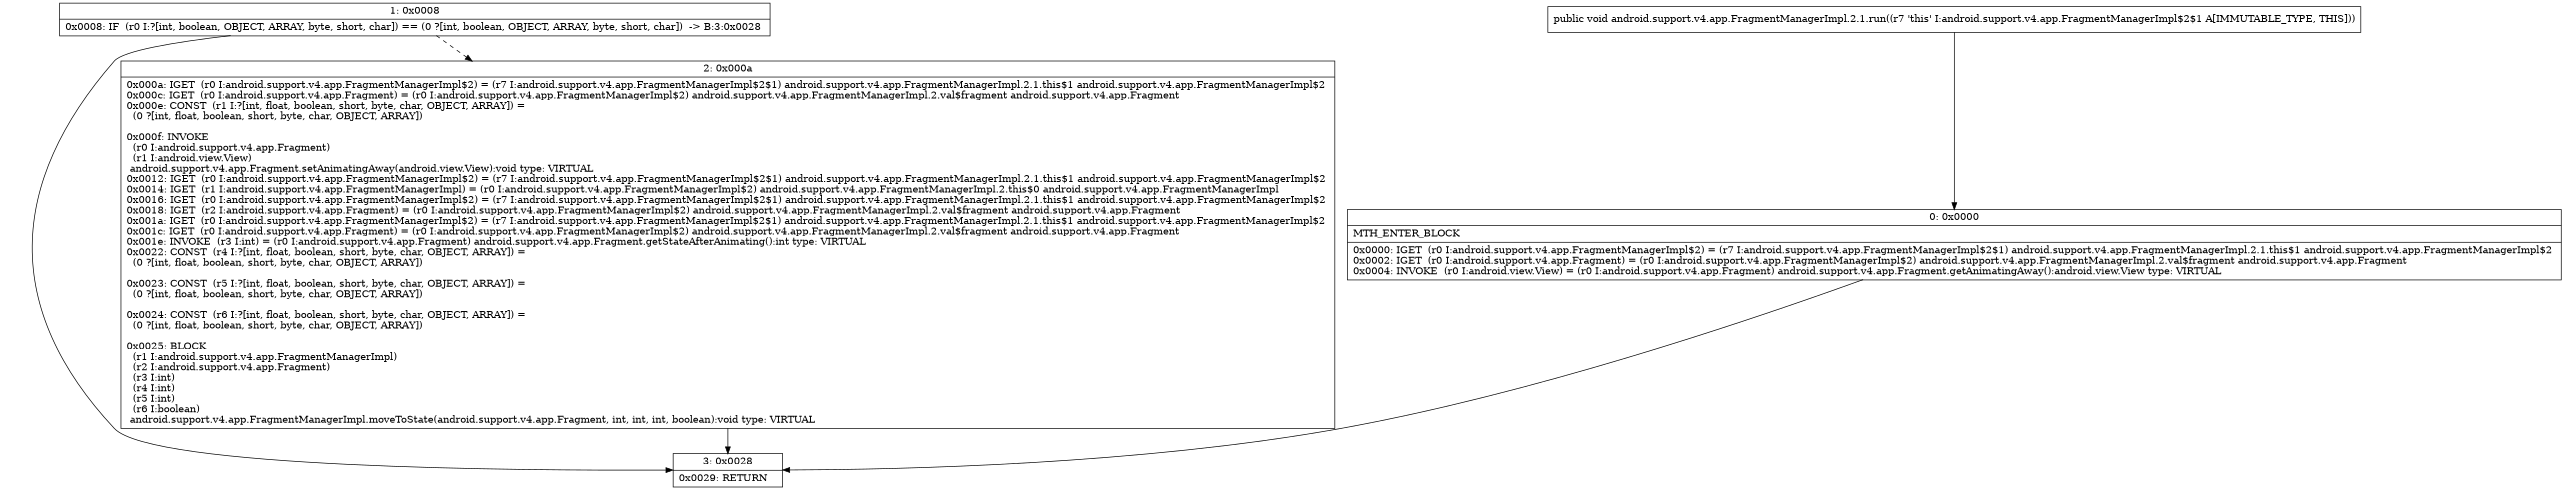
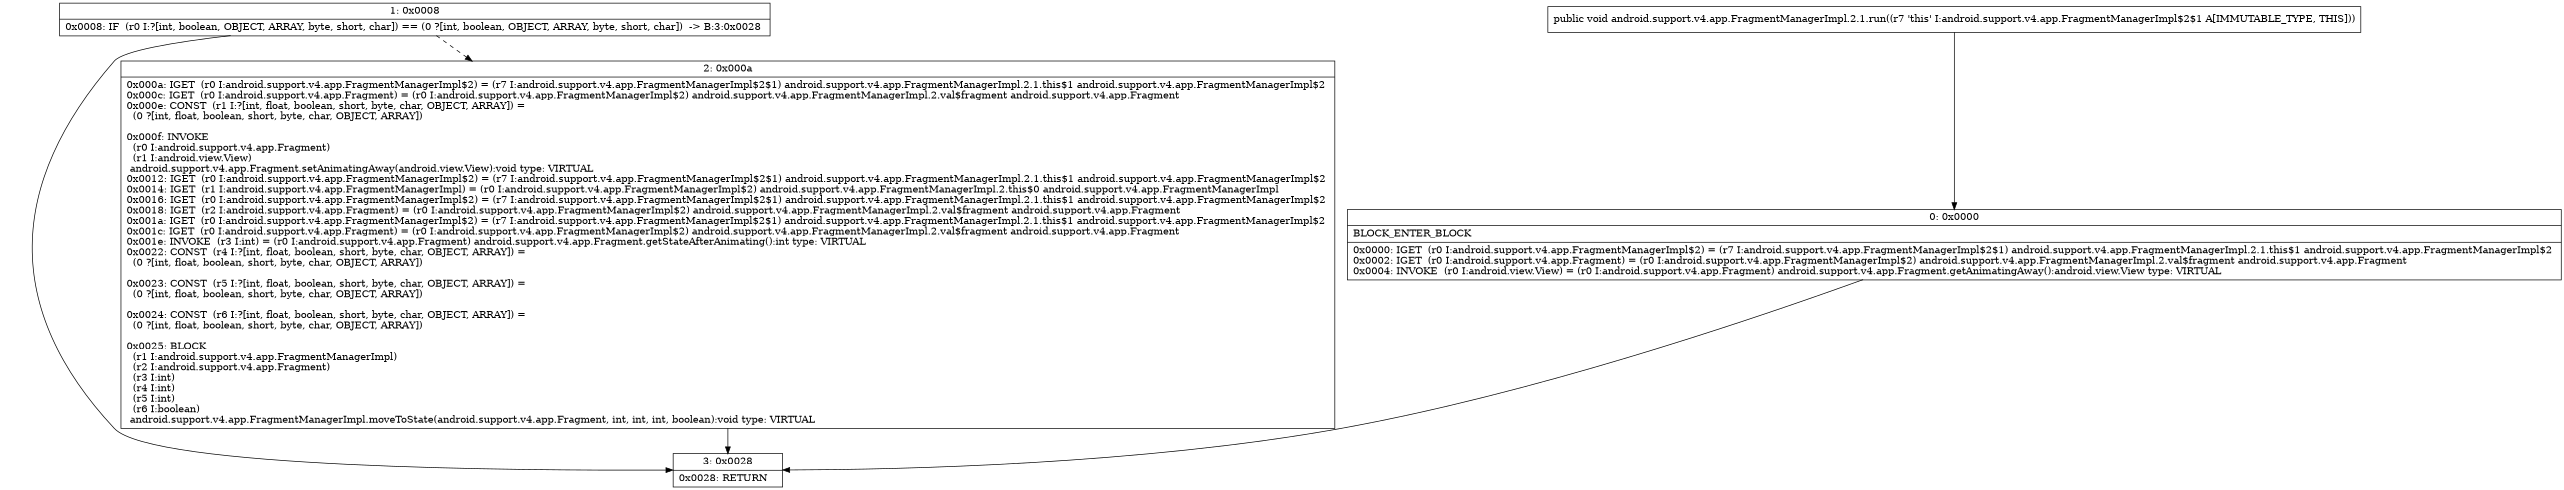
node "0: 0x0000": text "MTH_ENTER_BLOCK" -> "BLOCK_ENTER_BLOCK"
node "3: 0x0028": text "0x0029: RETURN" -> "0x0028: RETURN"
